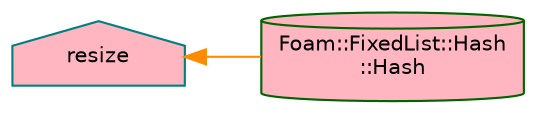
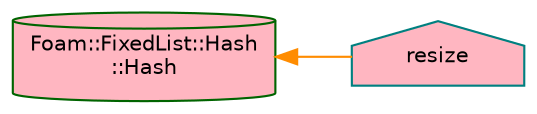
edge "Foam::FixedList::Hash ::Hash" -> "resize": reversed
